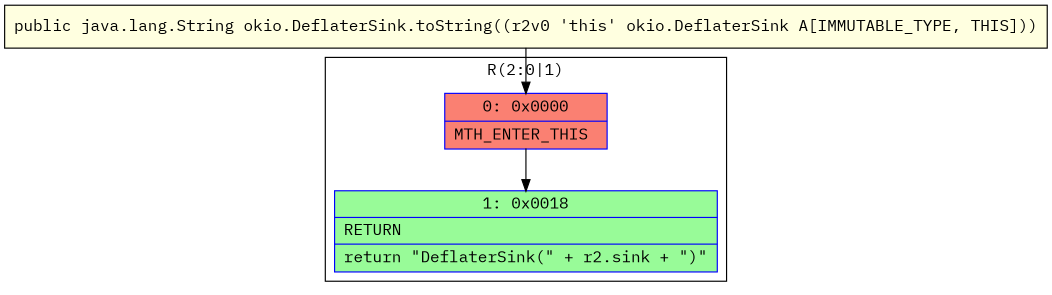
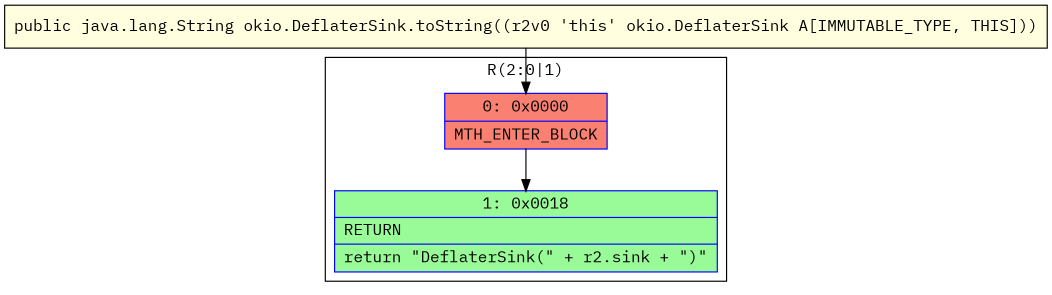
node "0: 0x0000": text "MTH_ENTER_THIS" -> "MTH_ENTER_BLOCK"
